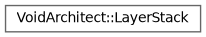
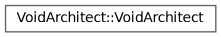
node "VoidArchitect::LayerStack": label "VoidArchitect::LayerStack" -> "VoidArchitect::VoidArchitect"
